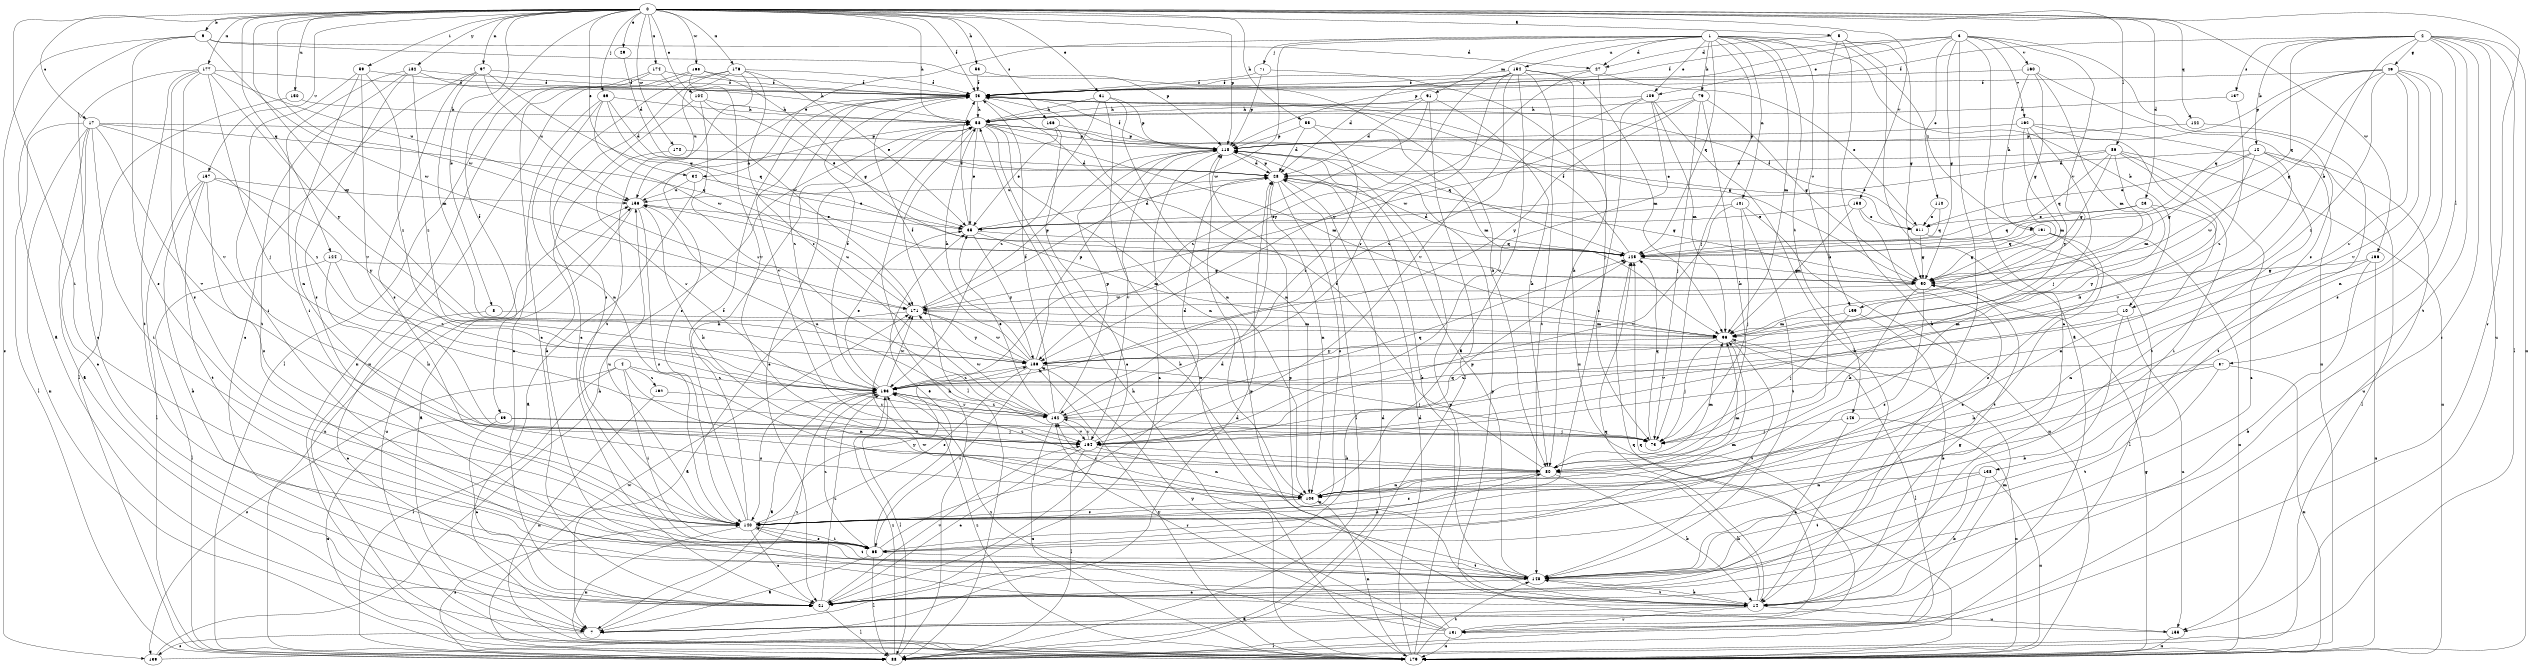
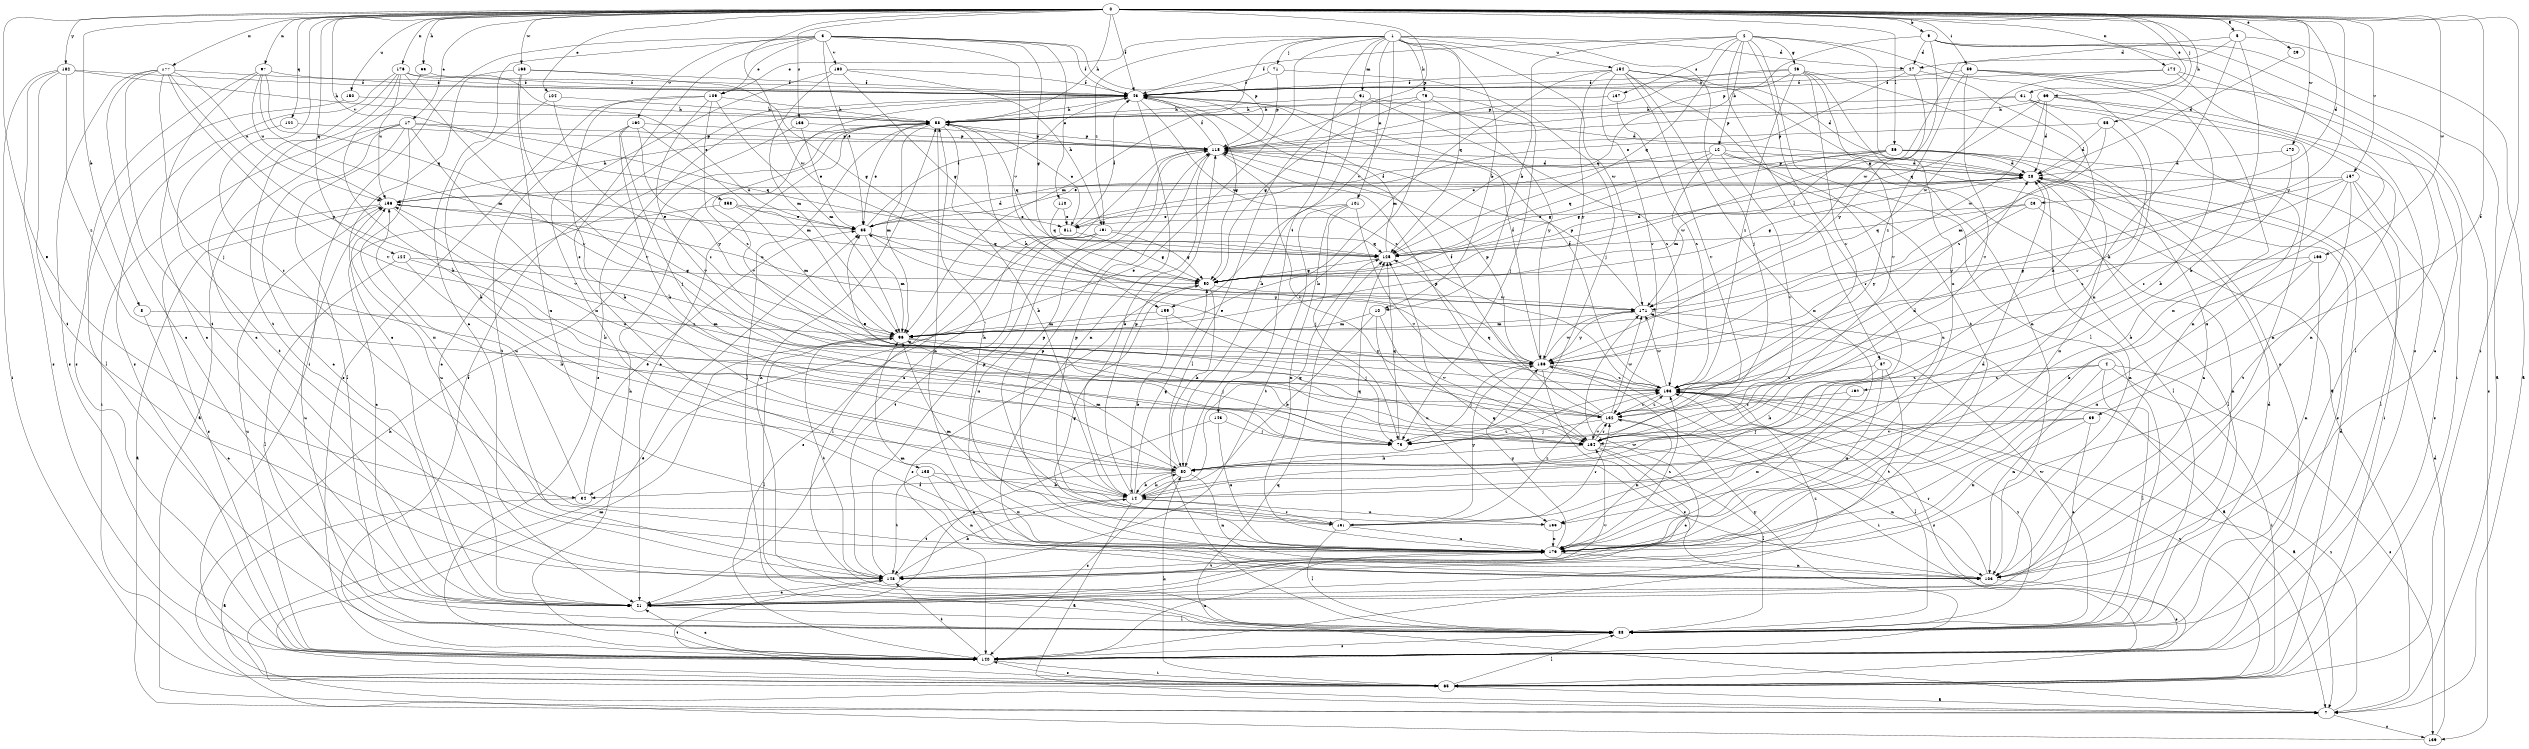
edge "104" -> "35": now "3" -> "35"
node "158": label "158" -> "858"
edge "79" -> "171": removed, label "w"
edge "46" -> "50": removed, label "g"
edge "80" -> "43": now "80" -> "34"
edge "17" -> "193": now "157" -> "193"
edge "59" -> "14": added, label "b"
edge "2" -> "148": removed, label "t"
